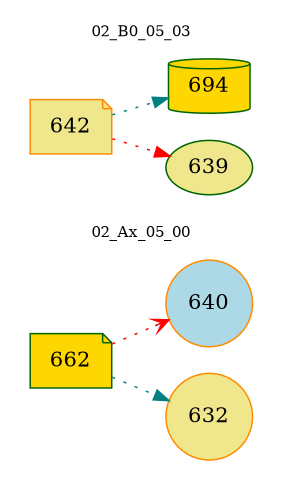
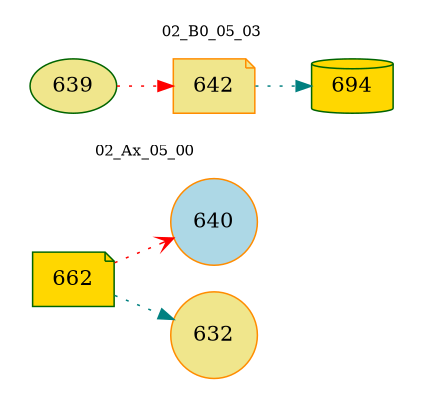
edge "642" -> "639": reversed
